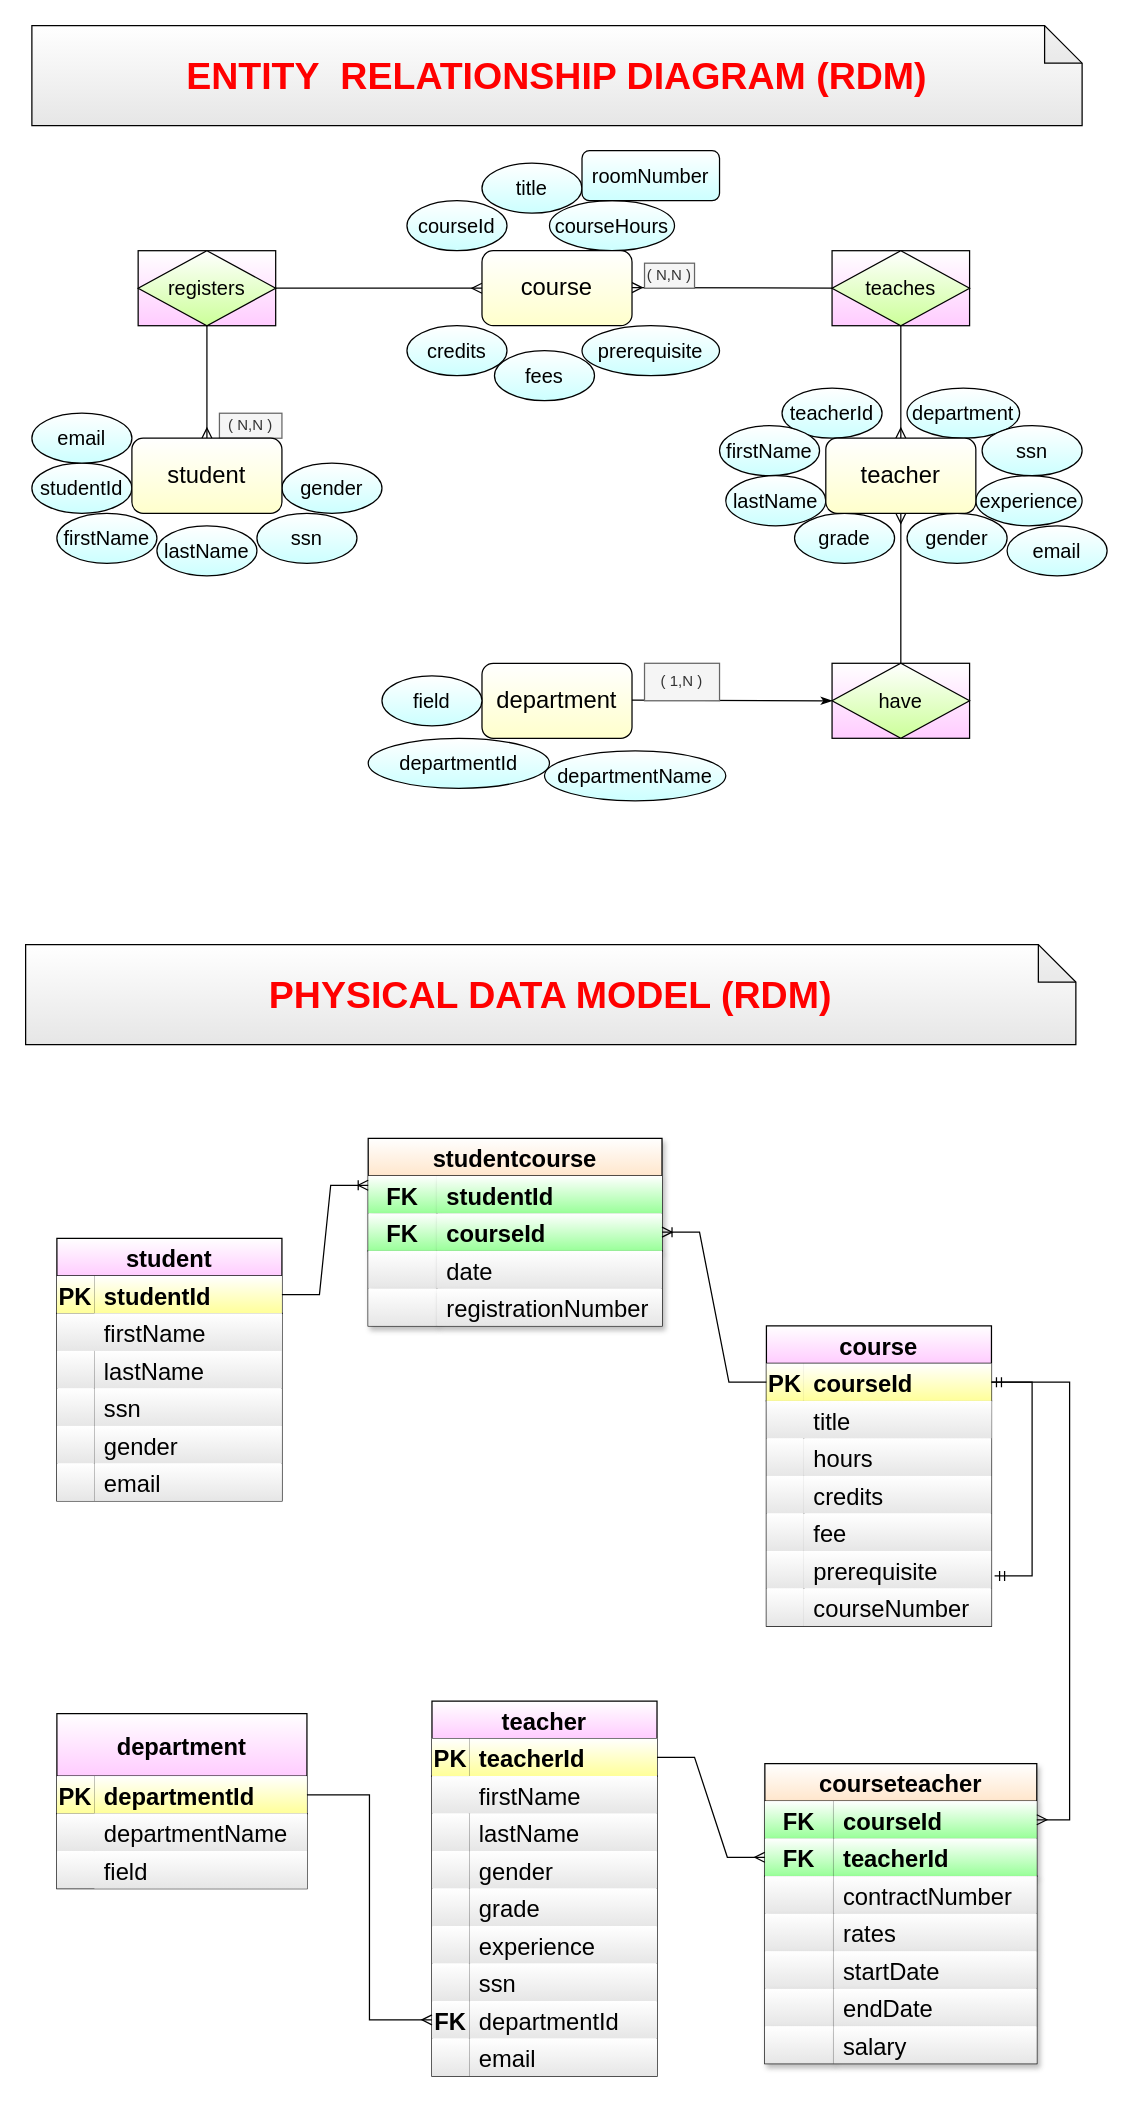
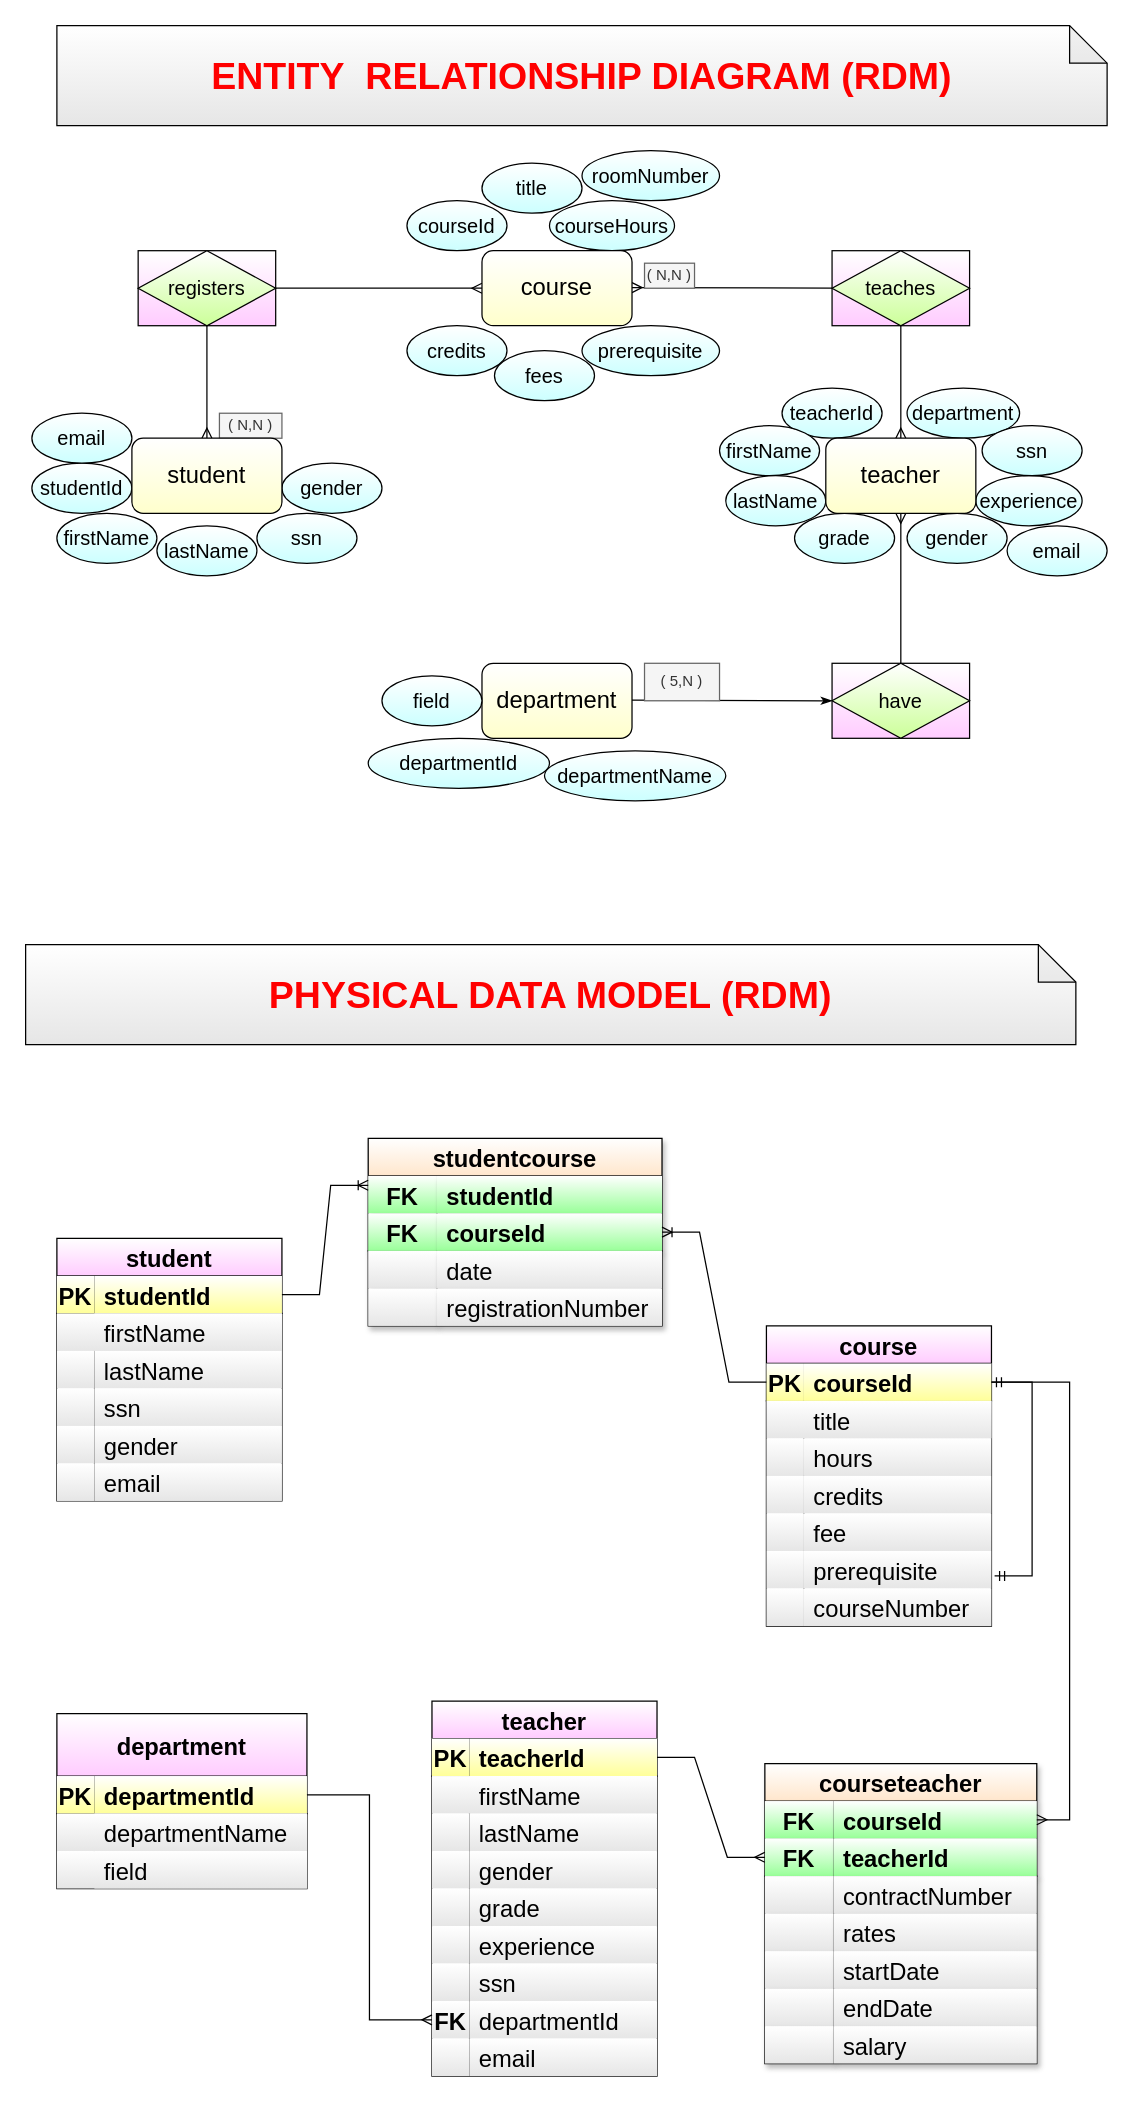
node "ENTITY RELATIONSHIP DIAGRAM (RDM)": moved (557, 76) -> (582, 76)
node "roomNumber": shape rounded rectangle -> ellipse
node "( 1,N )": label "( 1,N )" -> "( 5,N )"
